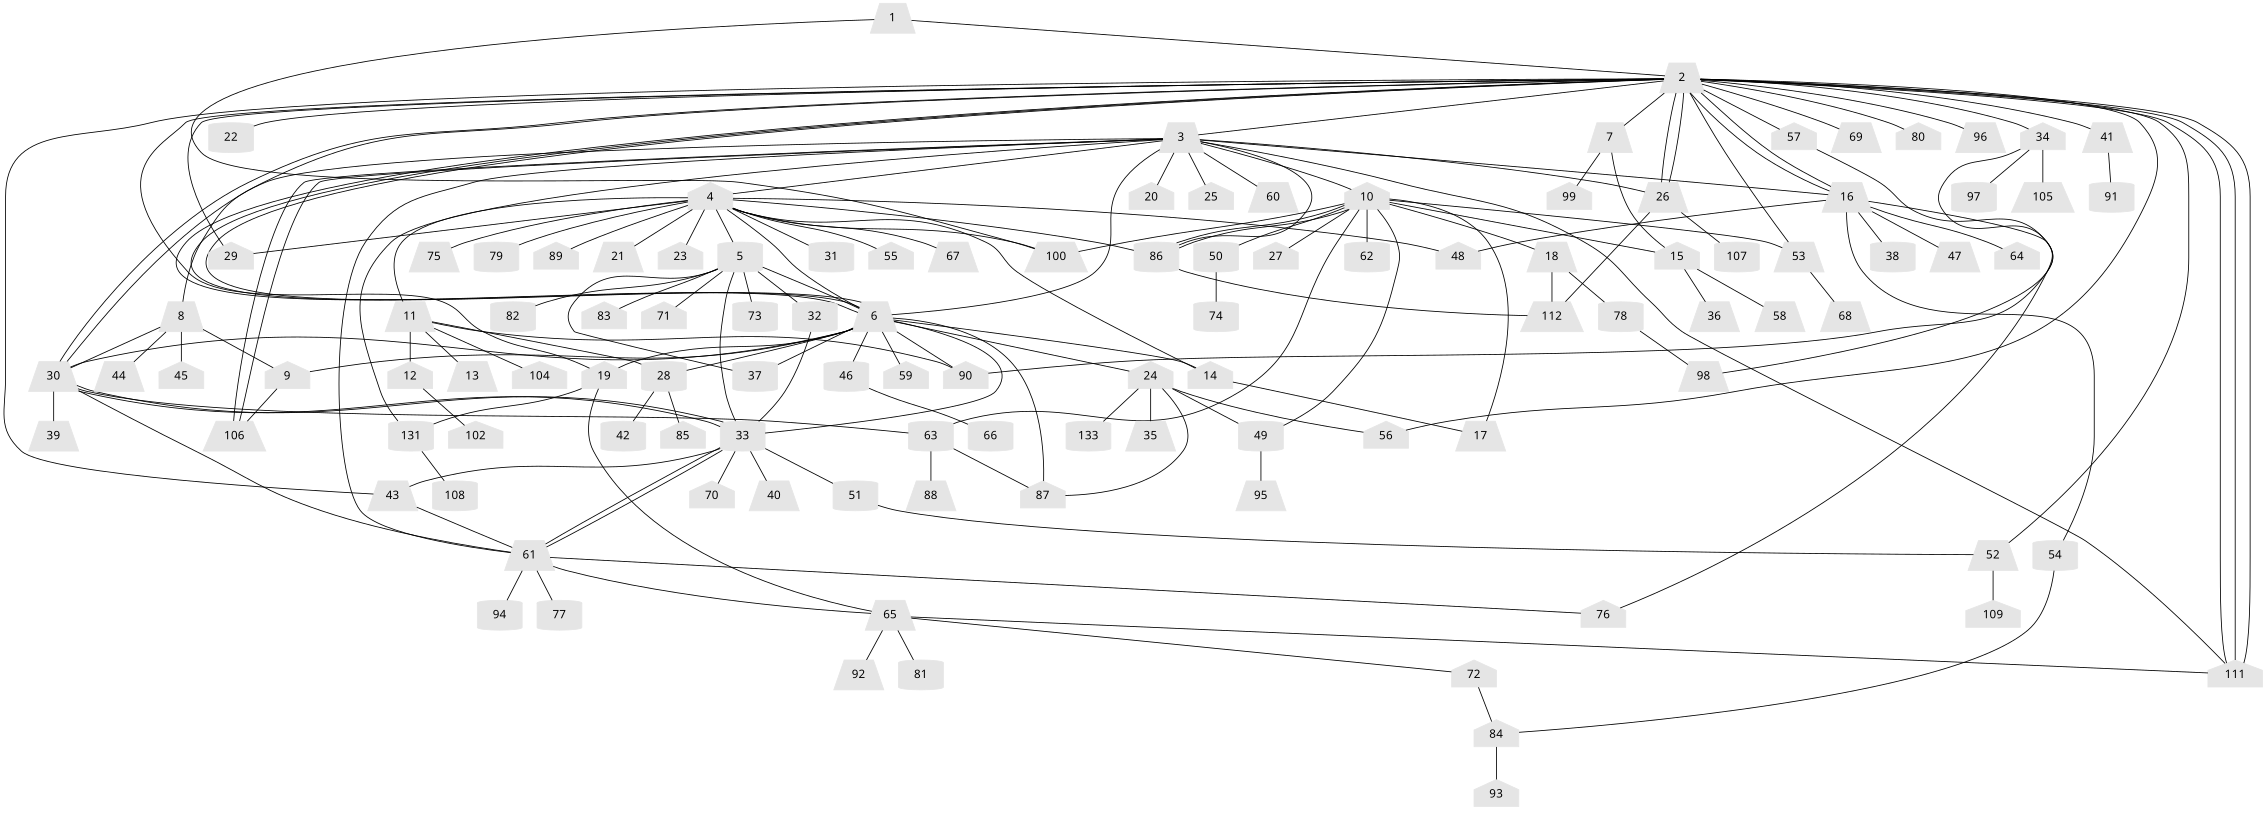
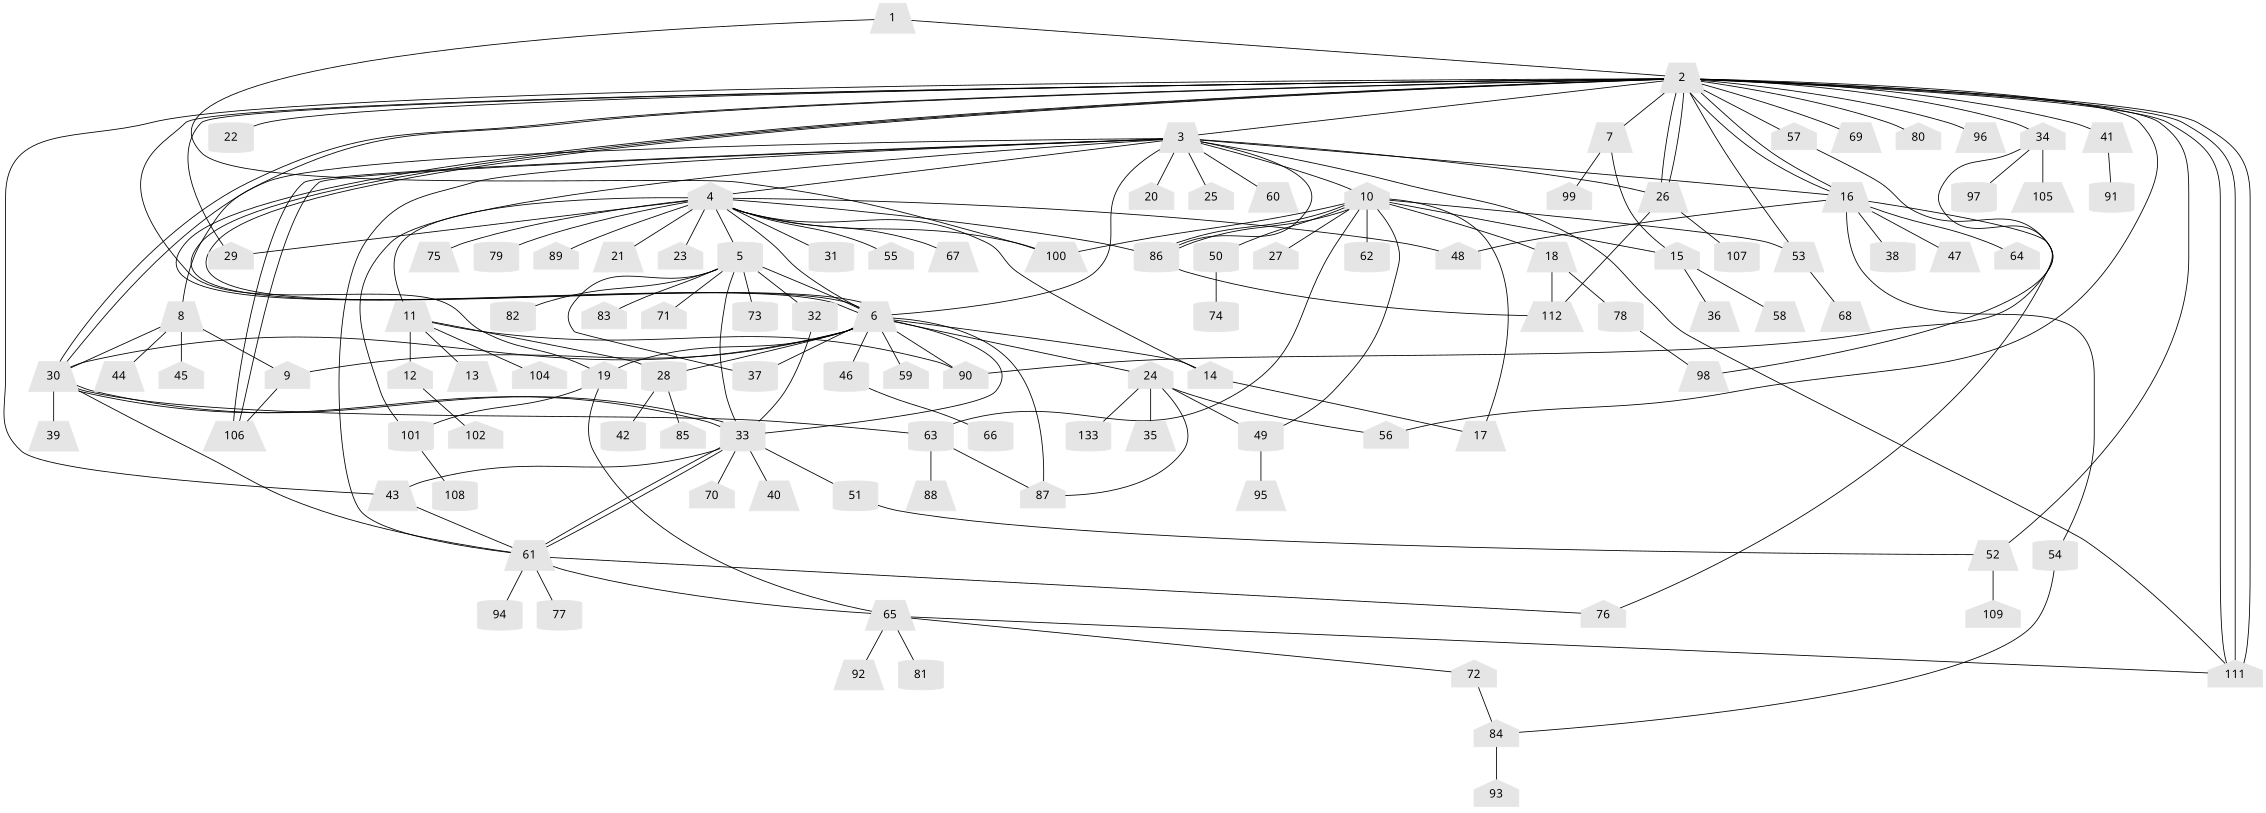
node "131": label "131" -> "101"
